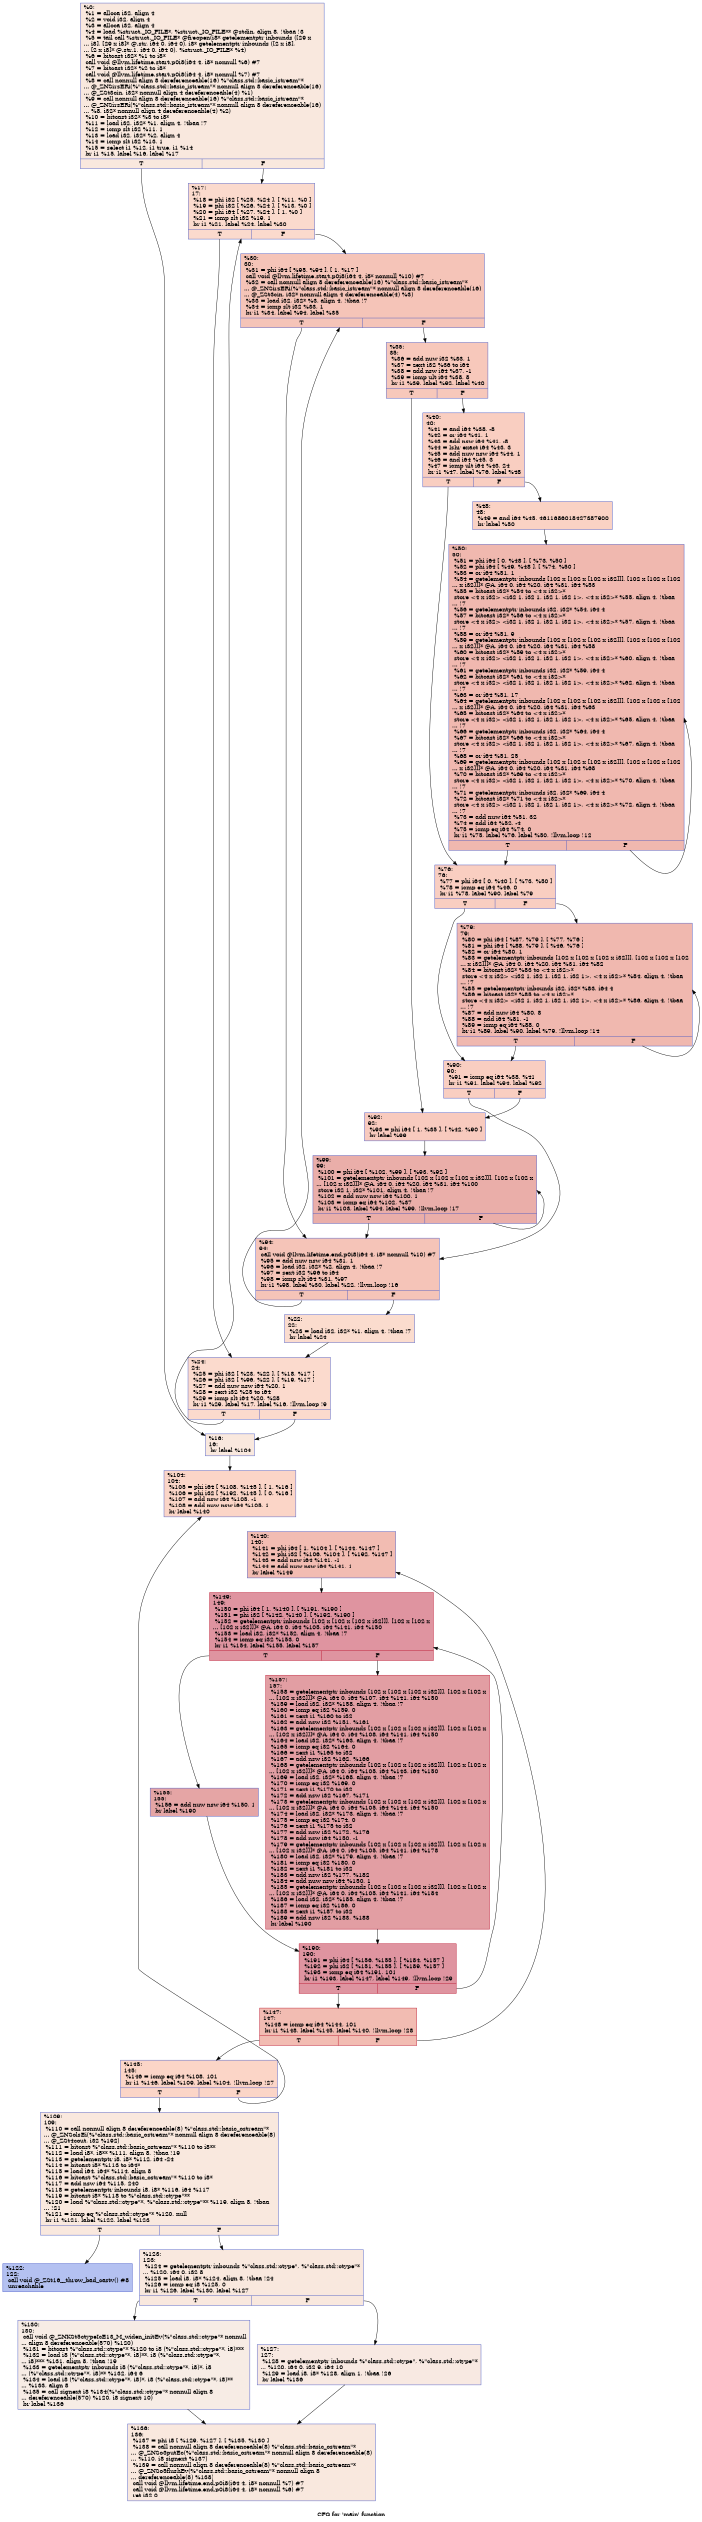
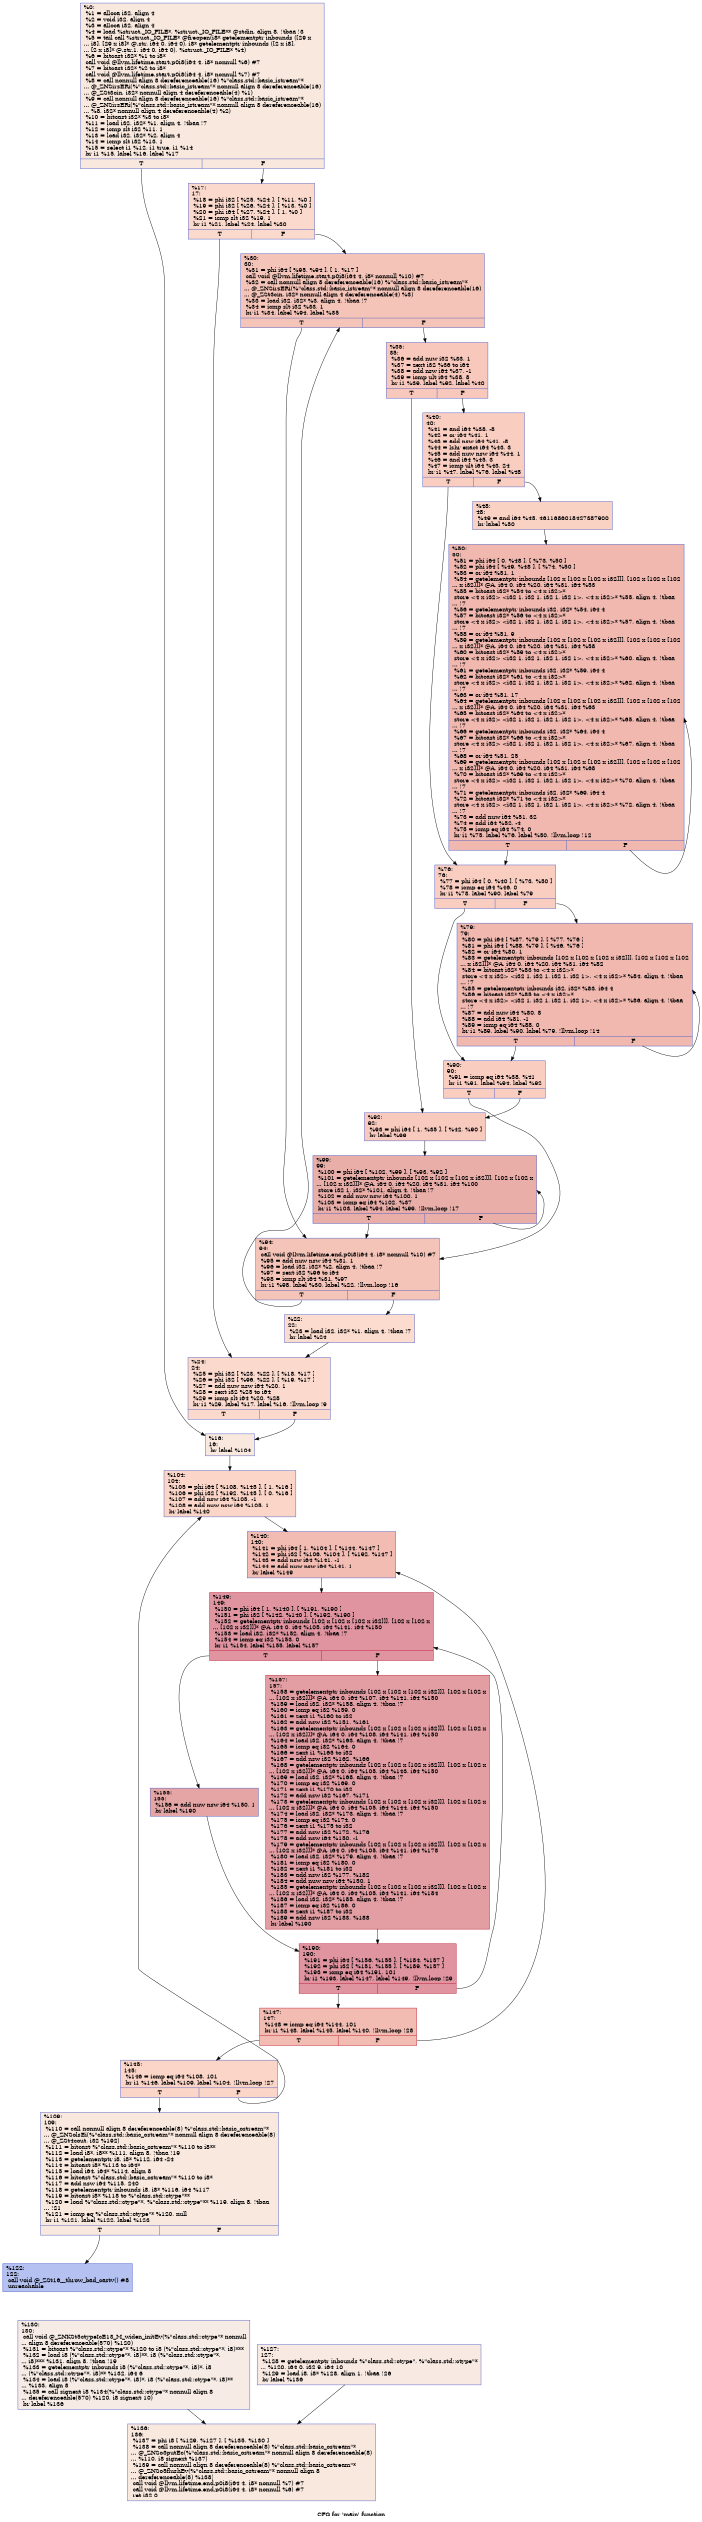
edge "%24:" -> "%17:": removed
edge "%104:" -> "%140:": added
node "%123:": removed
